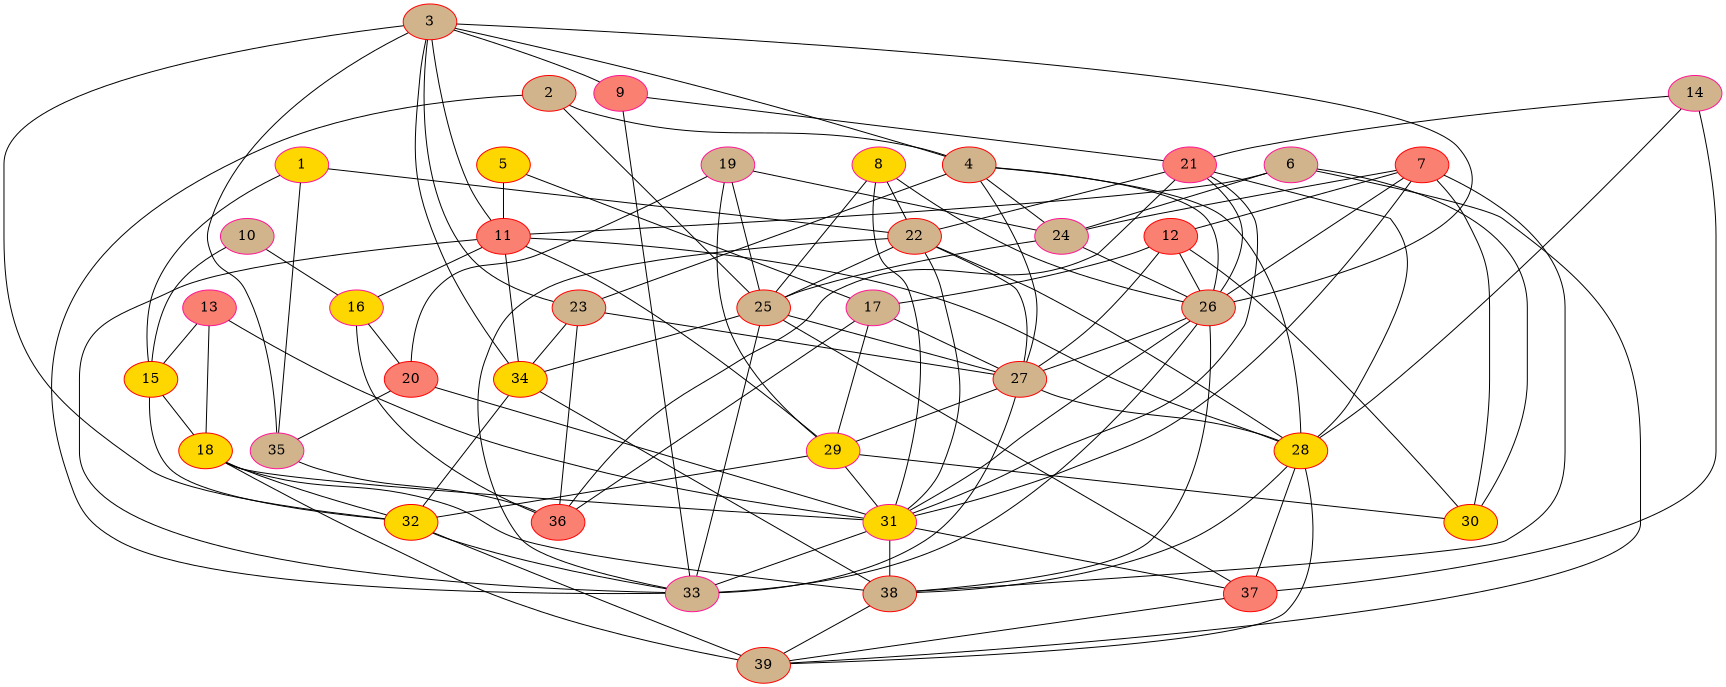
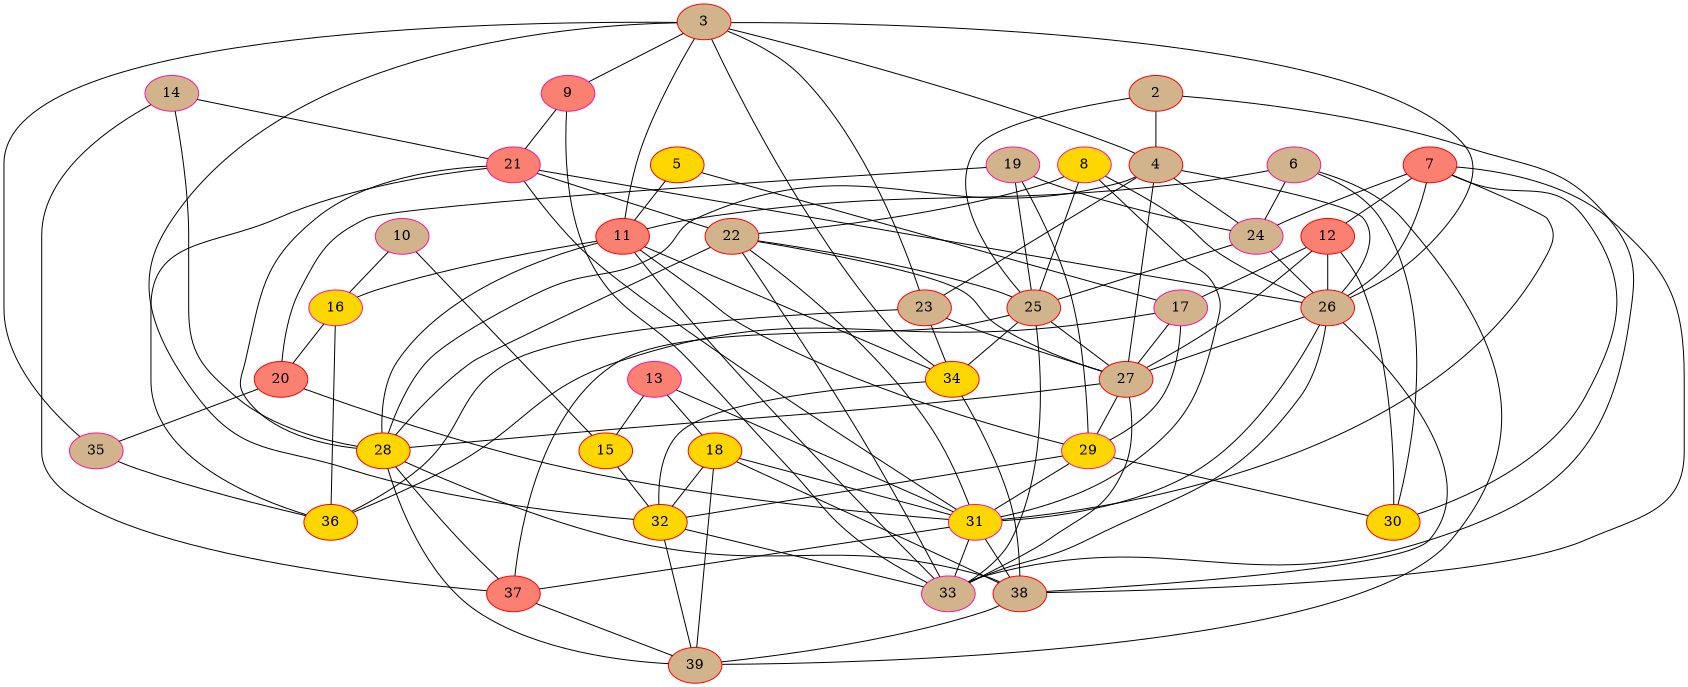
node "1": removed
edge "15" -- "18": removed
node "36": fillcolor salmon -> gold
